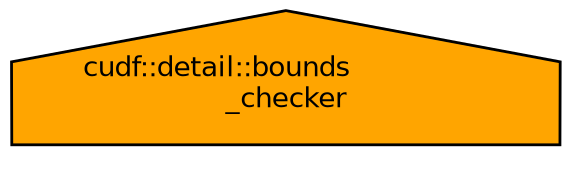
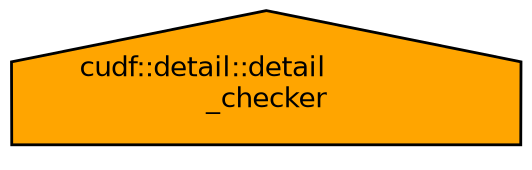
node "cudf::detail::bounds _checker": label "cudf::detail::bounds _checker" -> "cudf::detail::detail _checker"
